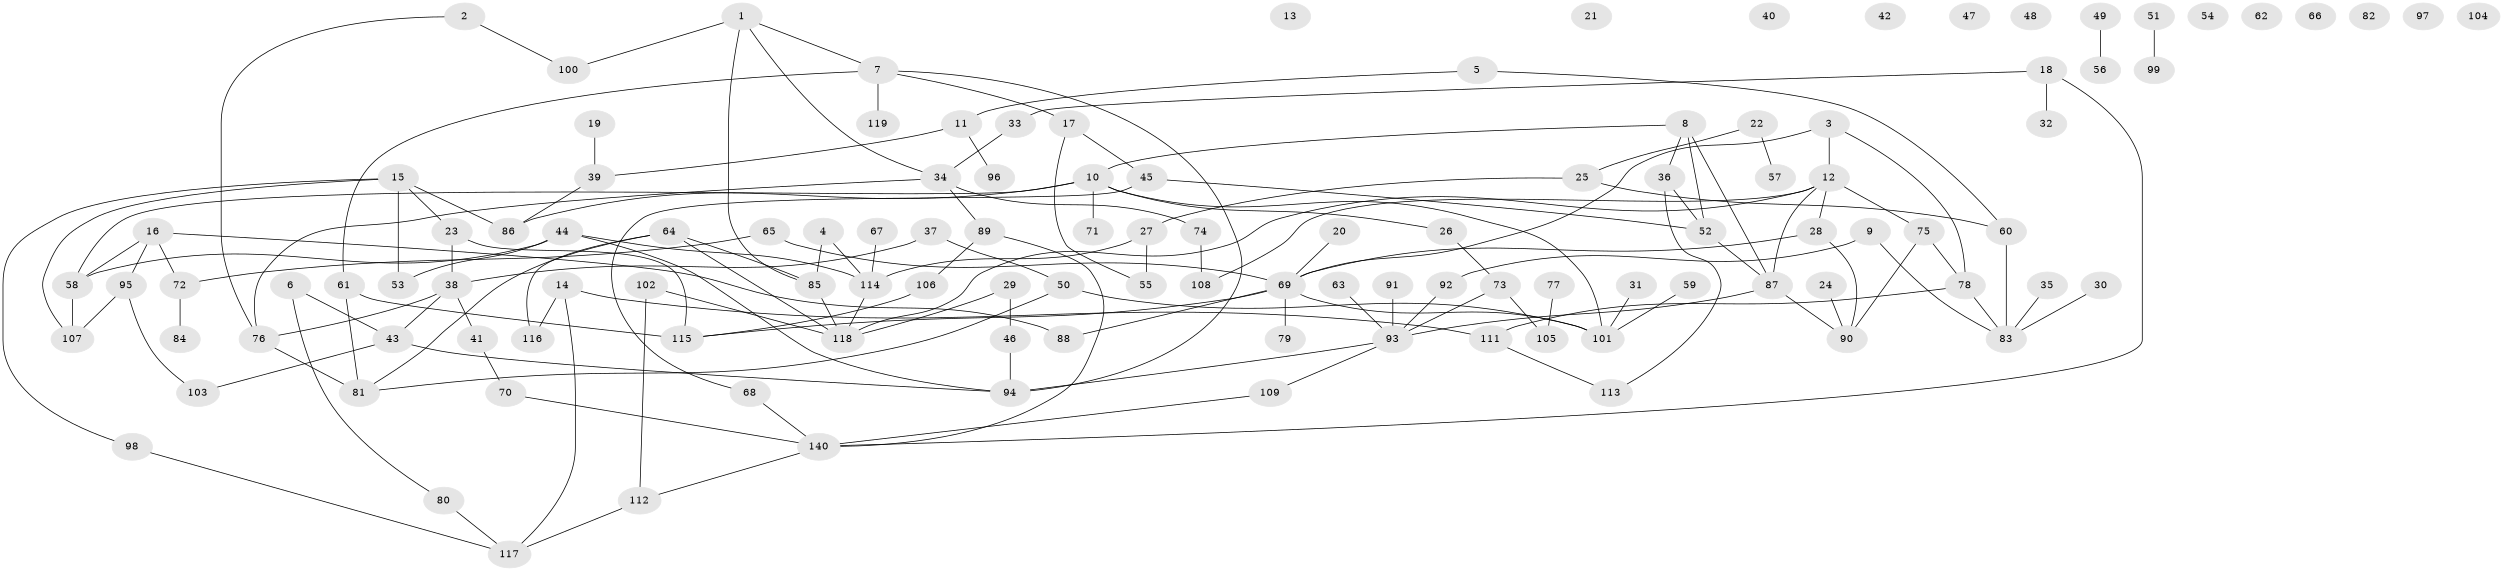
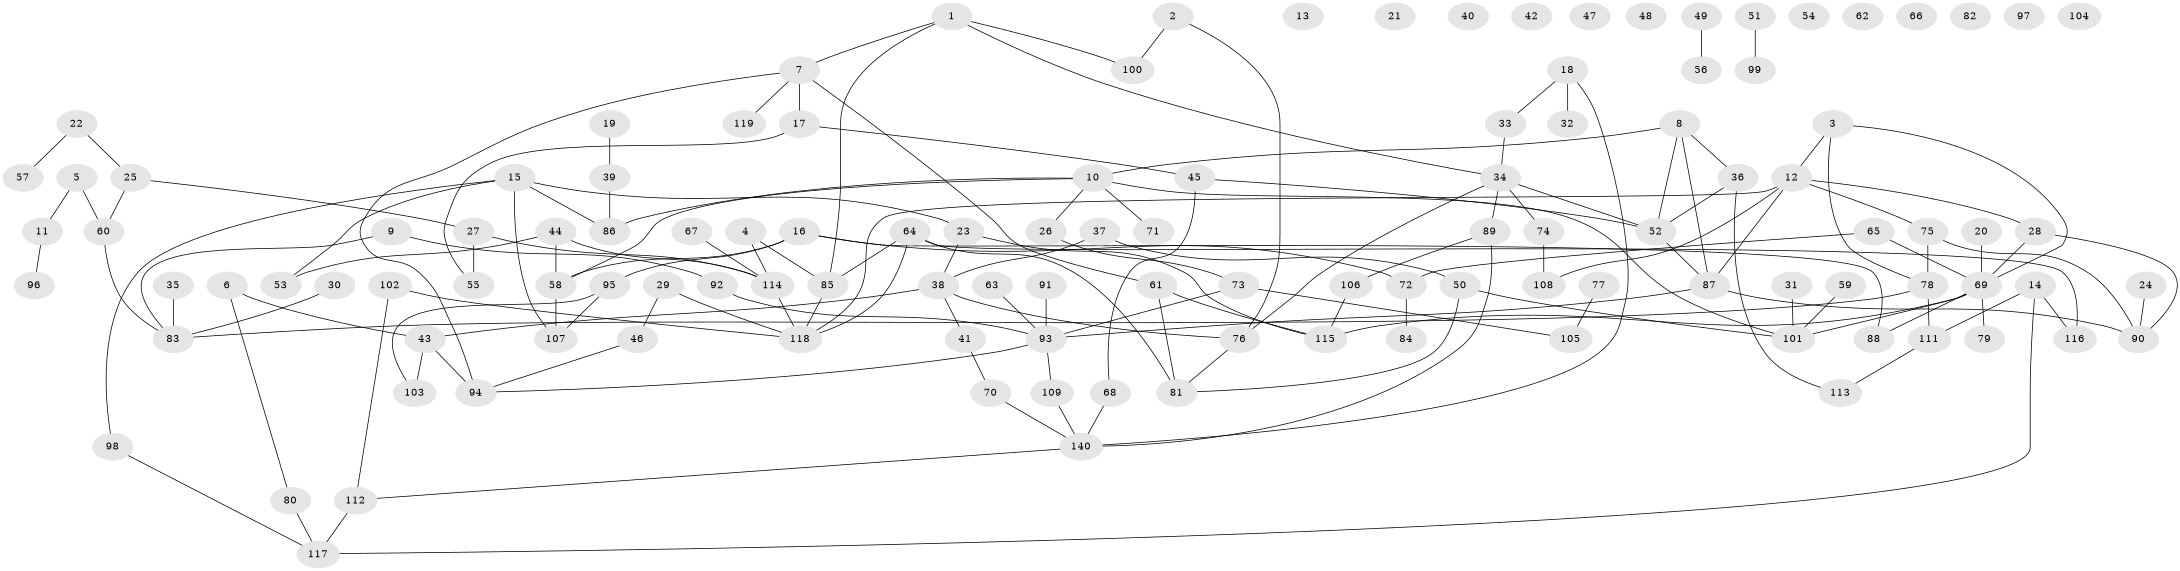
edge "11" -- "39": removed
edge "34" -- "52": added
edge "44" -- "94": removed
